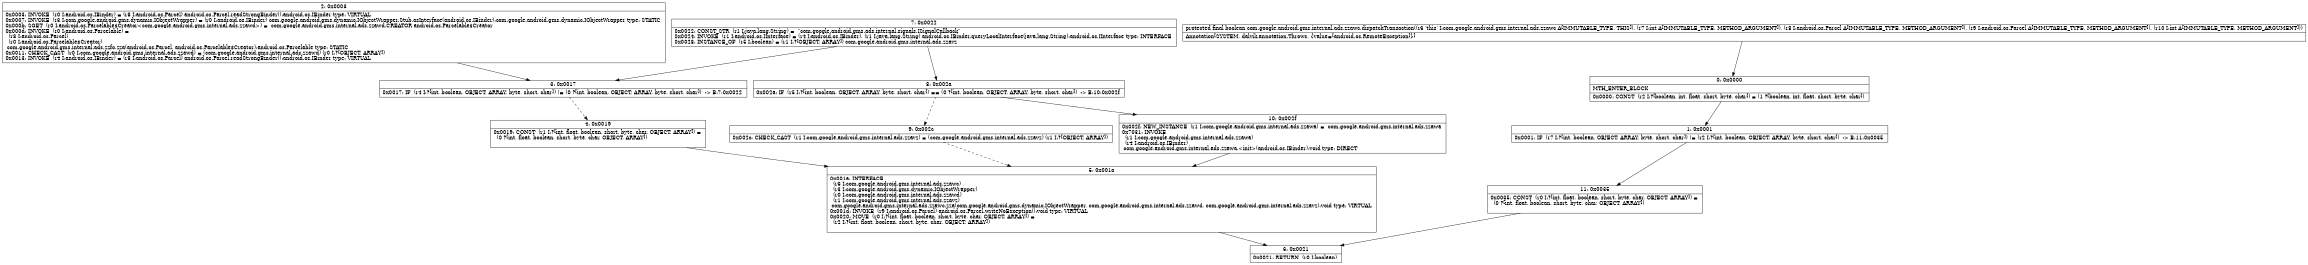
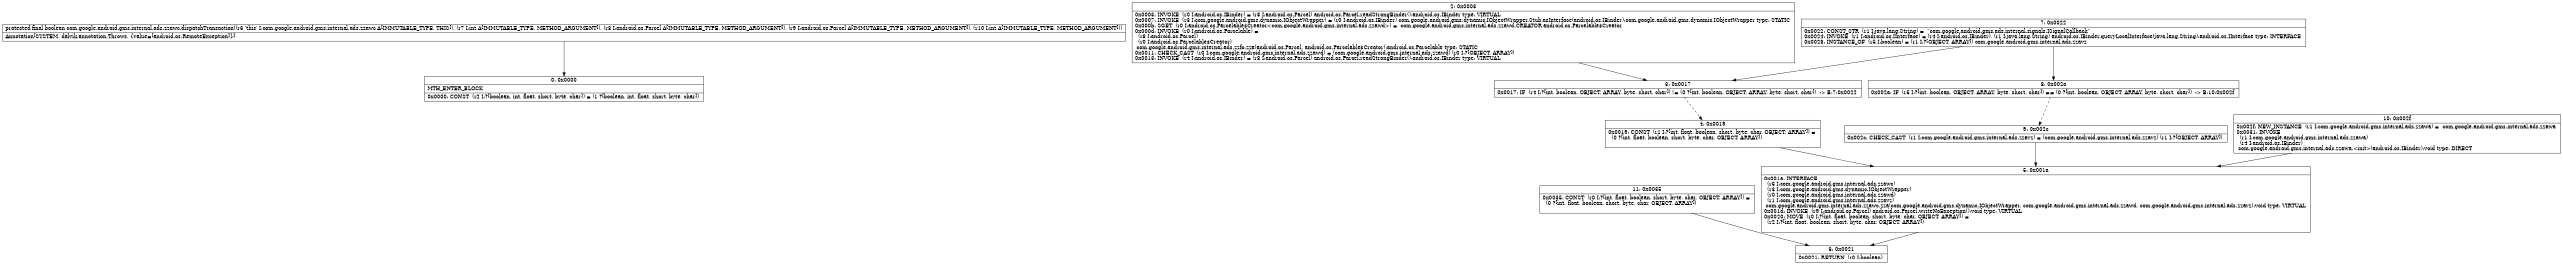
edge "8: 0x002a" -> "10: 0x002f": removed
node "10: 0x002f": text "0x7031: INVOKE" -> "0x0031: INVOKE"
node "1: 0x0001": removed
edge "9: 0x002c" -> "5: 0x001a": style dashed -> solid
